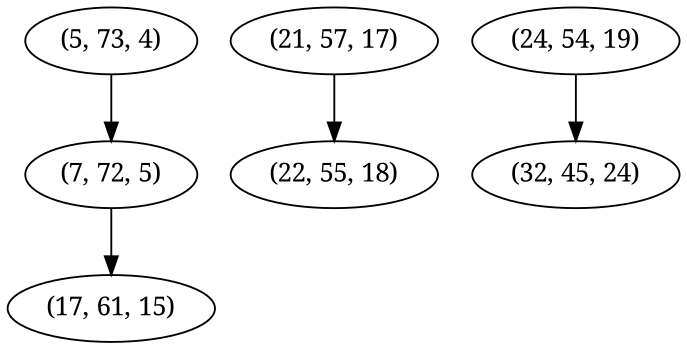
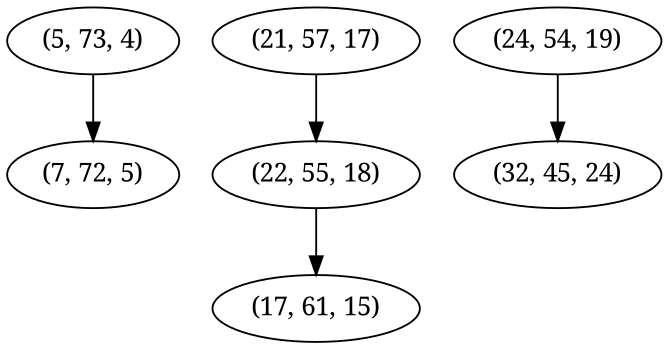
edge "(7, 72, 5)" -> "(17, 61, 15)": now "(22, 55, 18)" -> "(17, 61, 15)"
